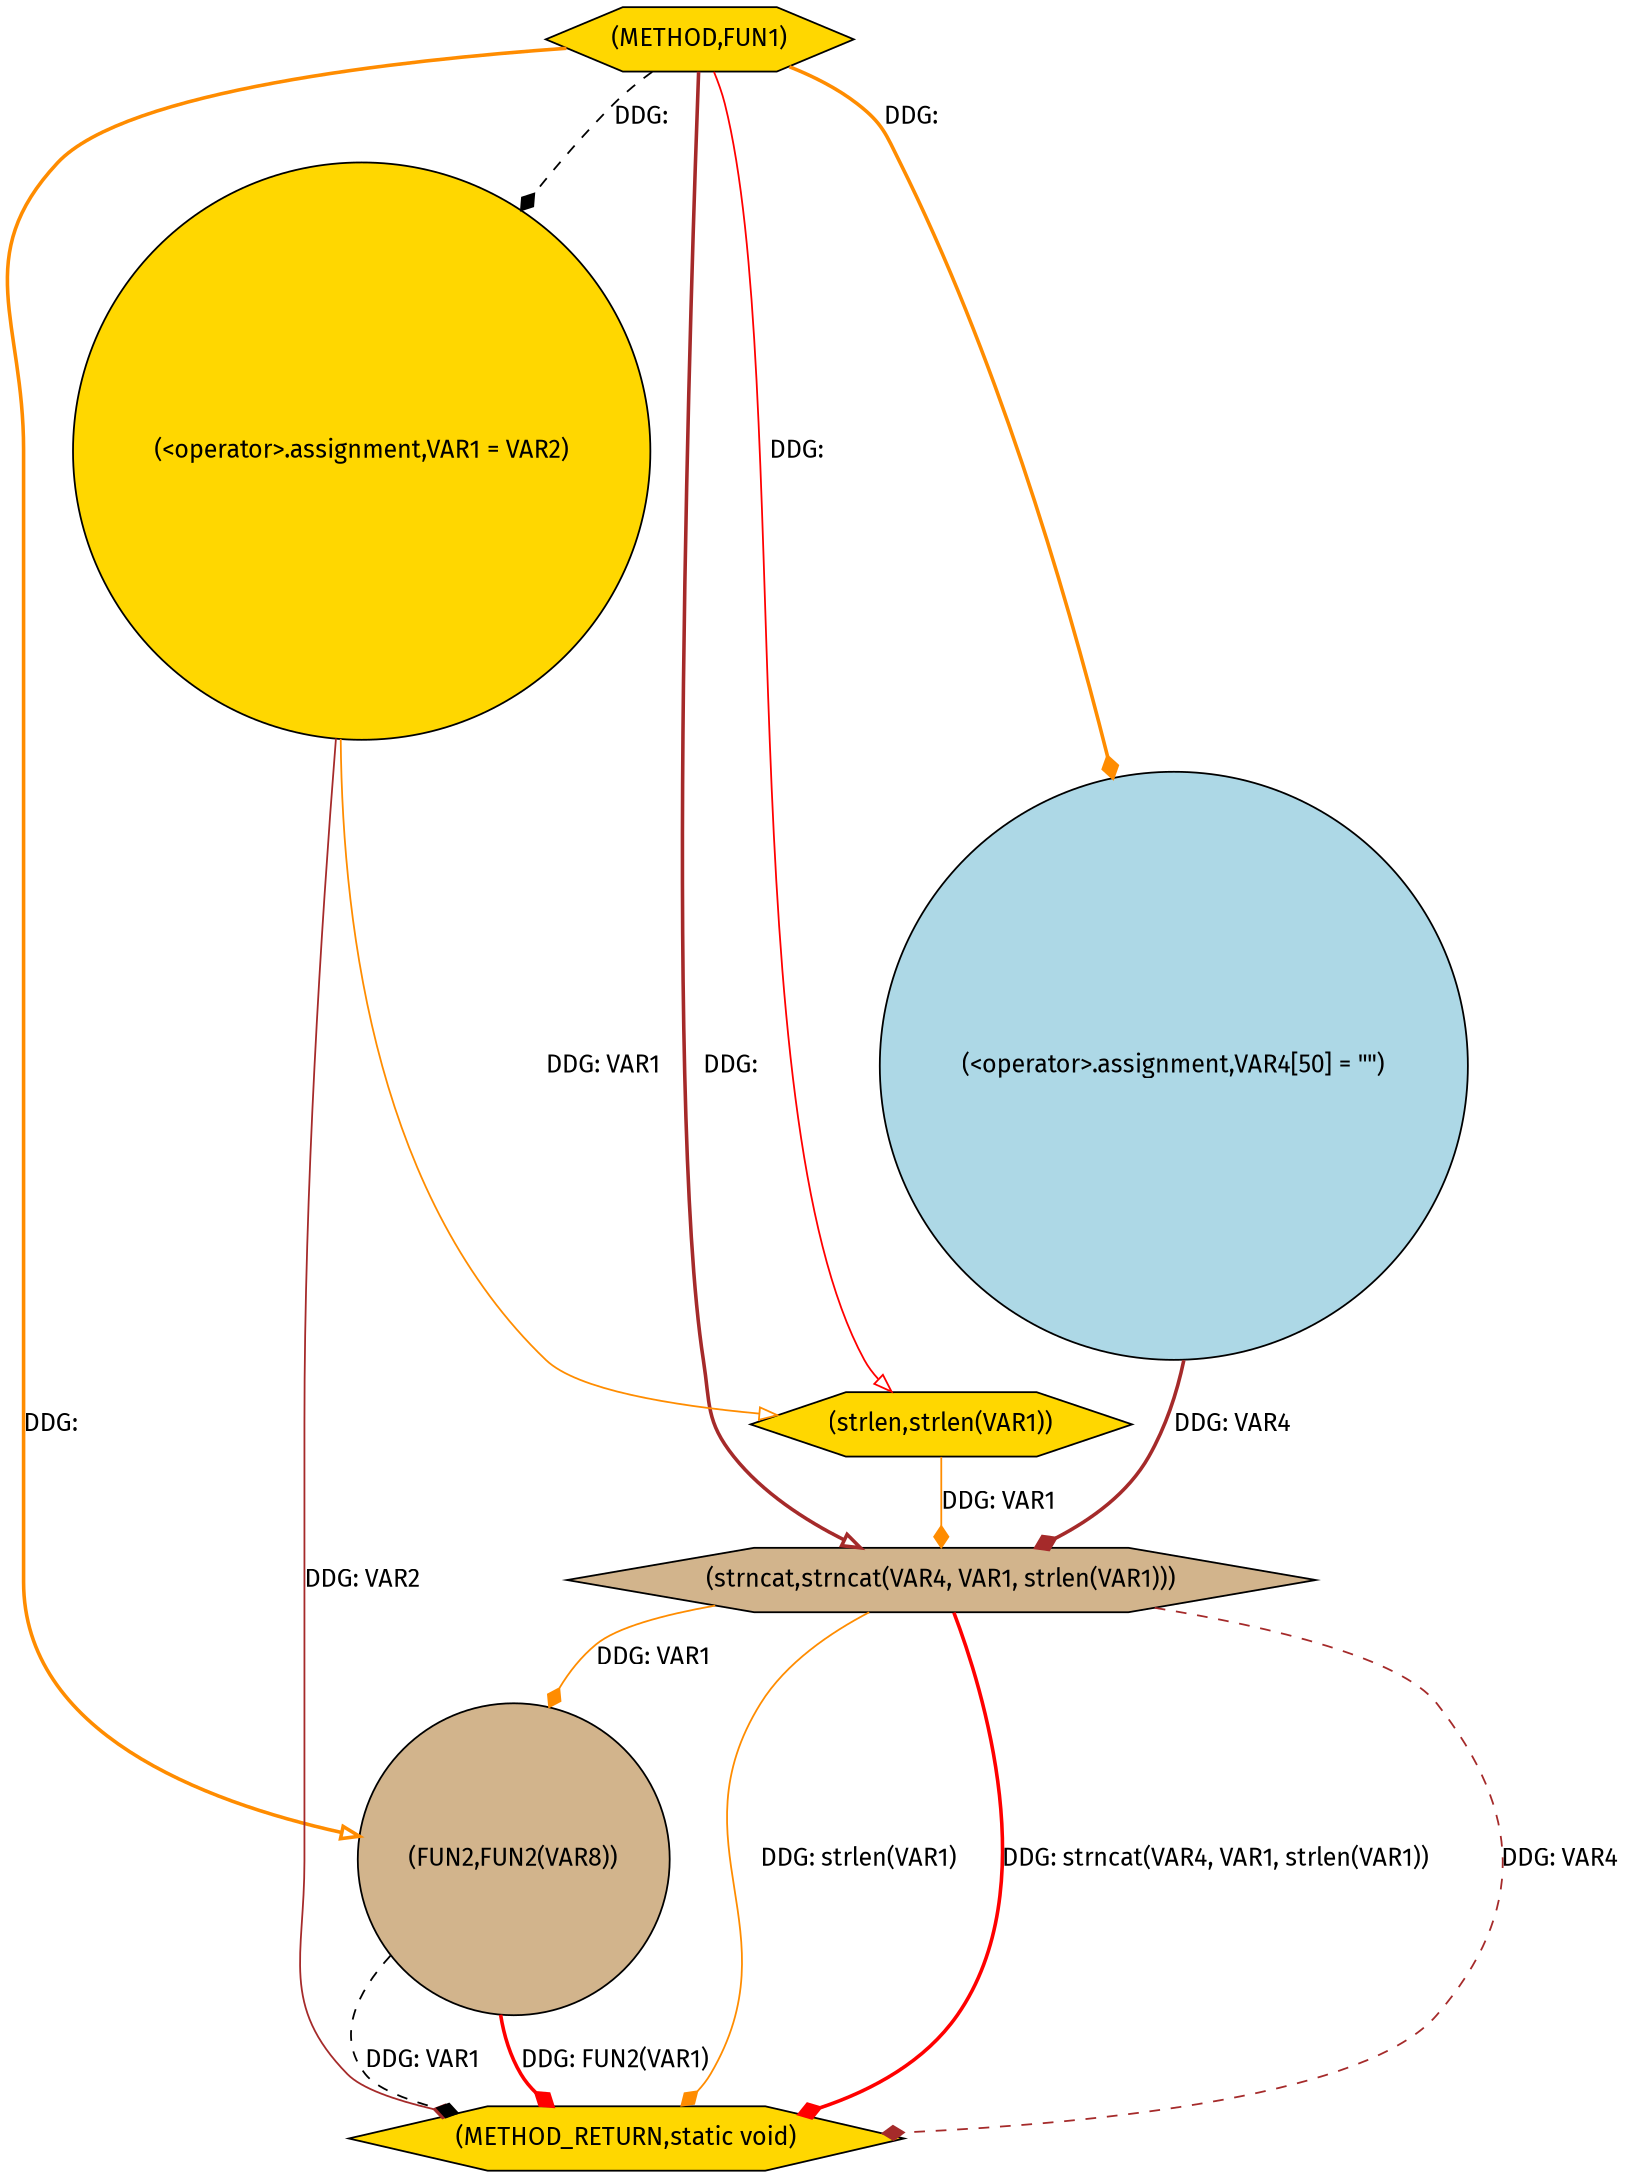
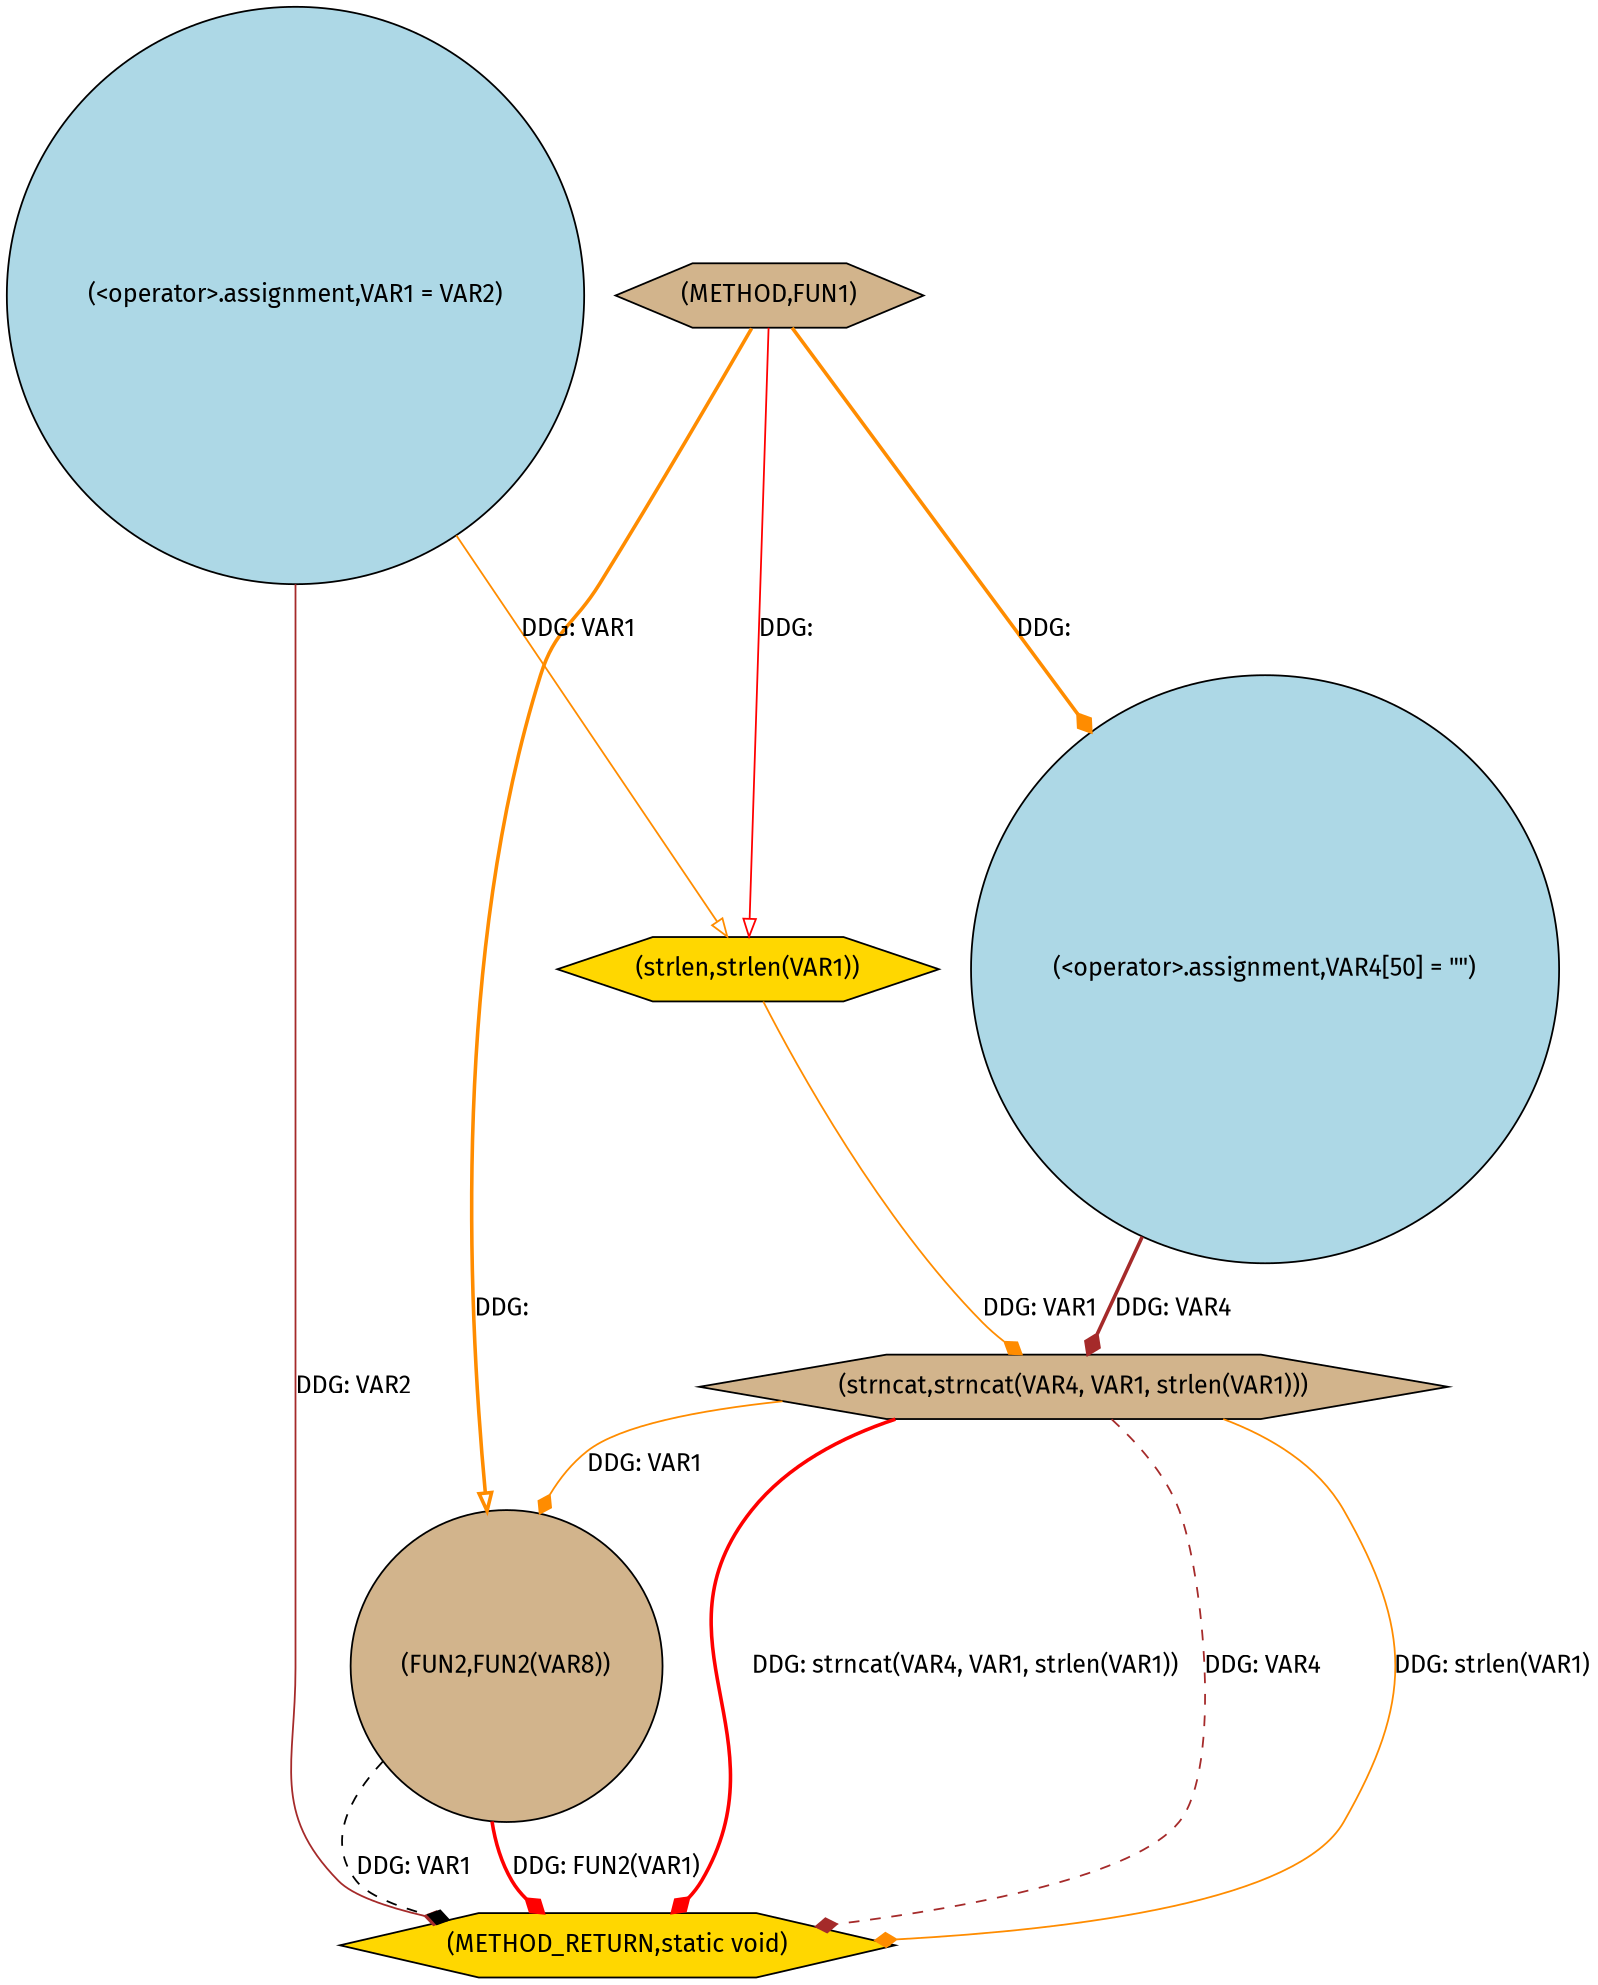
node "(METHOD,FUN1)": fillcolor gold -> tan
edge "(METHOD,FUN1)" -> "(<operator>.assignment,VAR1 = VAR2)": removed, label "DDG:"
node "(<operator>.assignment,VAR1 = VAR2)": fillcolor gold -> lightblue
edge "(METHOD,FUN1)" -> "(strncat,strncat(VAR4, VAR1, strlen(VAR1)))": removed, label "DDG:"
